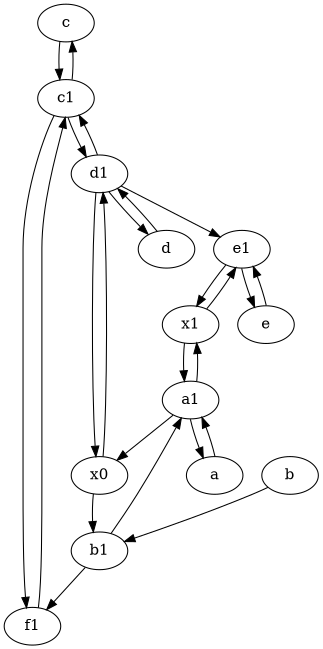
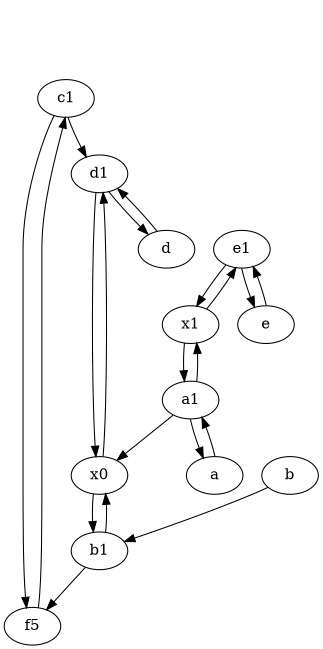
node "c": removed
edge "d1" -> "c1": removed
edge "d1" -> "e1": removed
edge "b1" -> "a1": now "b1" -> "x0"
node "f1": label "f1" -> "f5"
